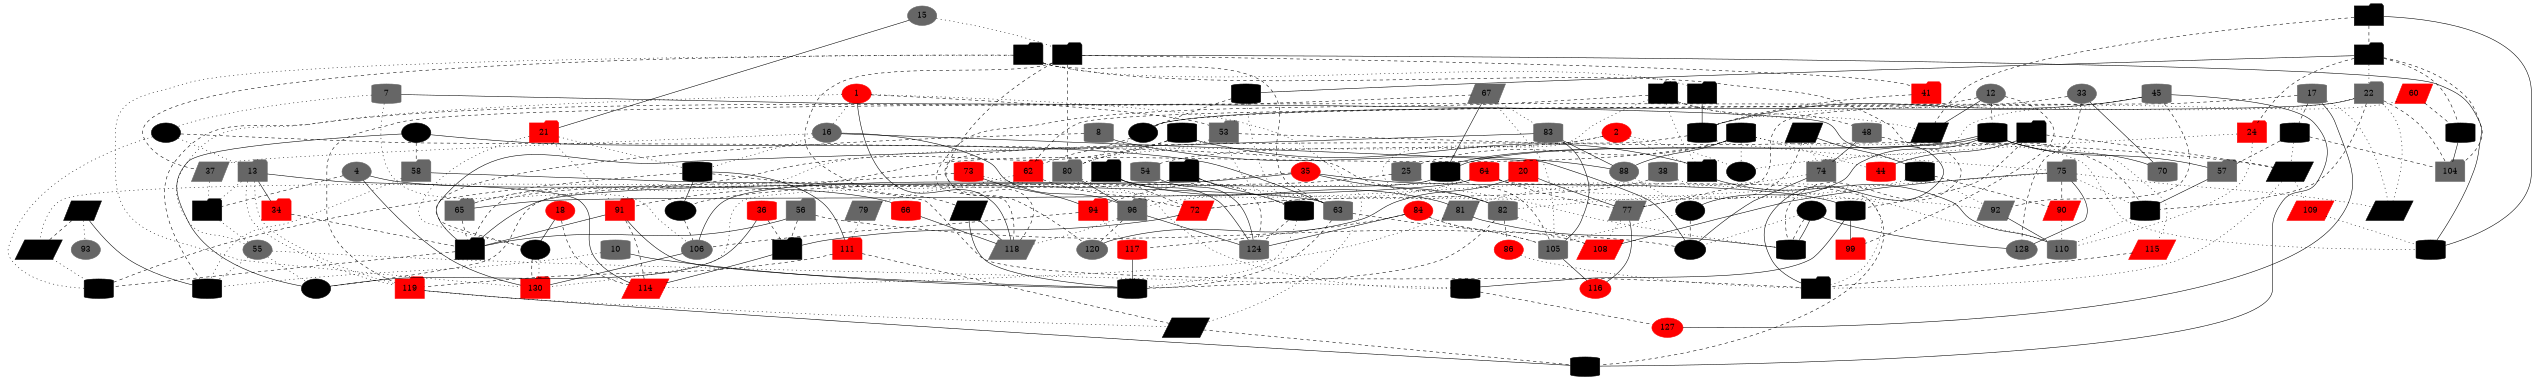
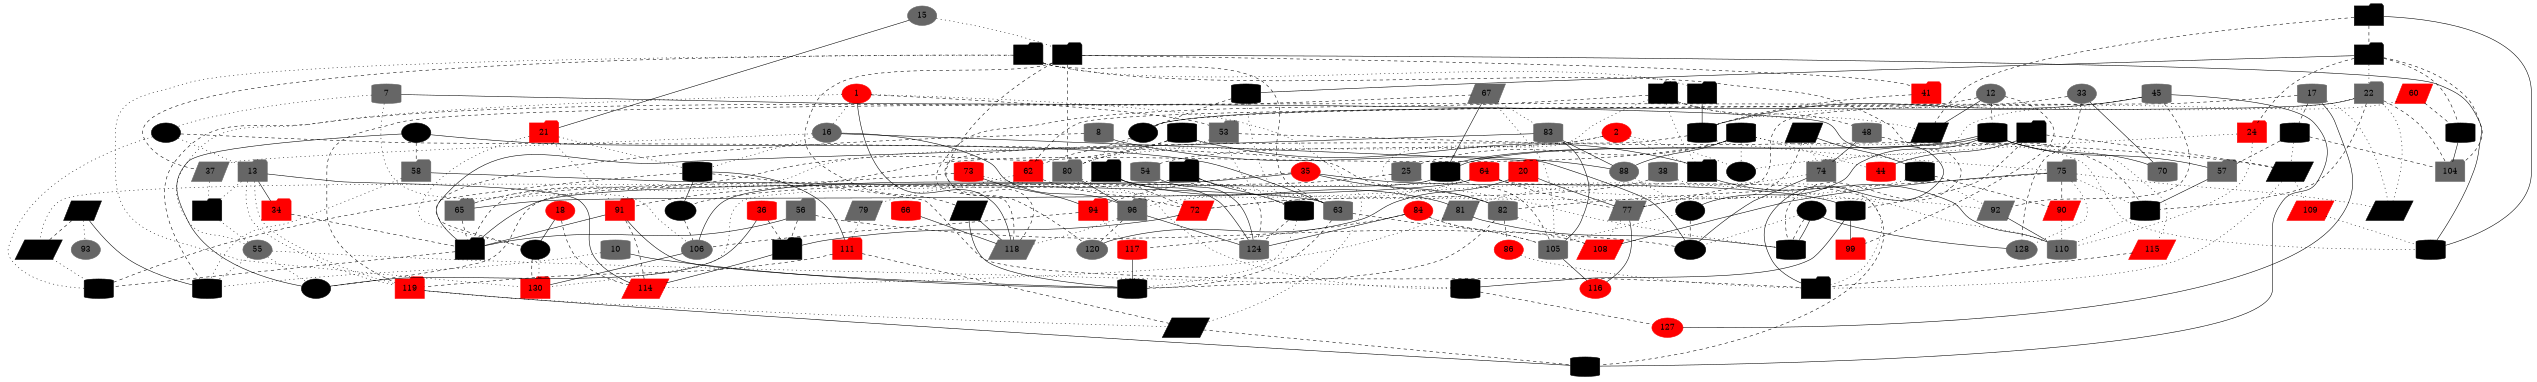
node "4": removed
edge "75" -- "82": style dotted -> dashed
edge "75" -- "128": style solid -> dotted
